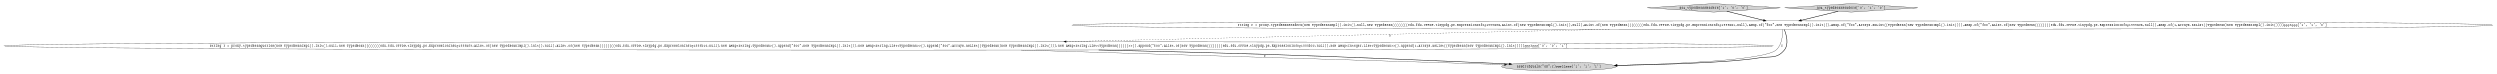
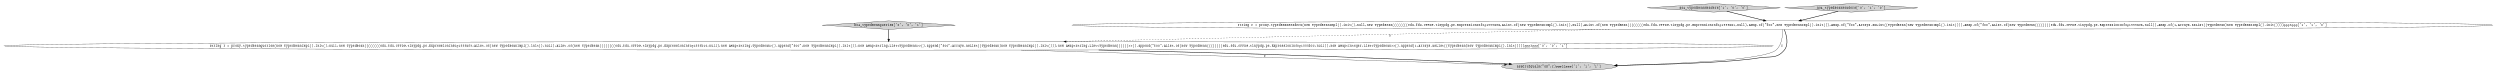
node "b04_typedBeanQueries['0', '0', '1']": added
